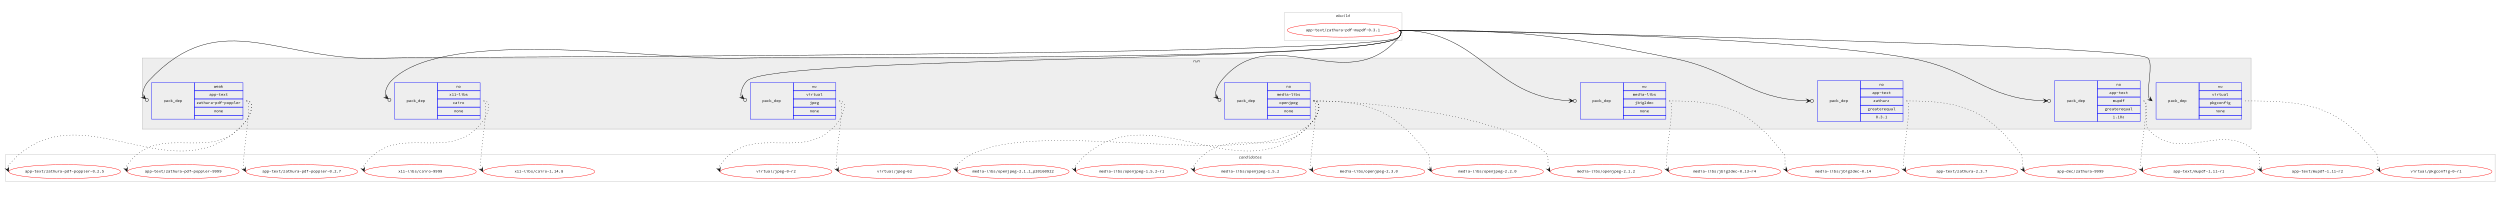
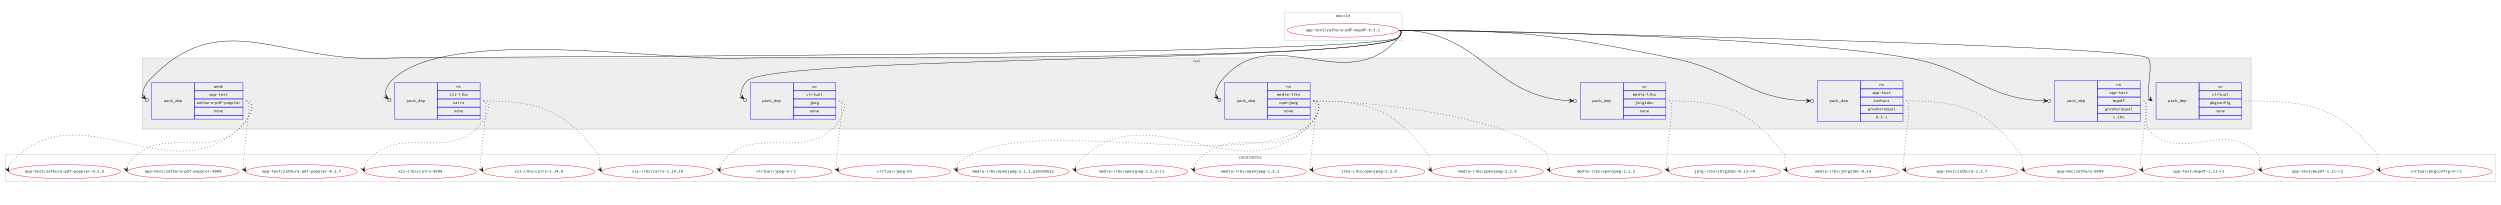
node "x11-libs/cairo-1.14.10": added
node "media-libs/openjpeg-2.3.0": label "media-libs/openjpeg-2.3.0" -> "libs-libs/openjpeg-2.3.0"
node "media-libs/jbig2dec-0.13-r4": label "media-libs/jbig2dec-0.13-r4" -> "jbig-libs/jbig2dec-0.13-r4"
